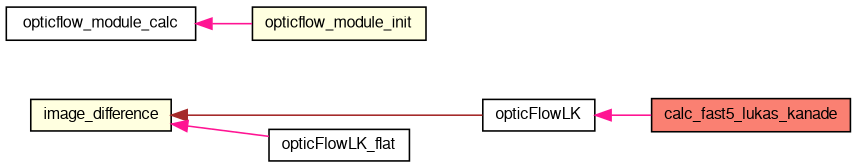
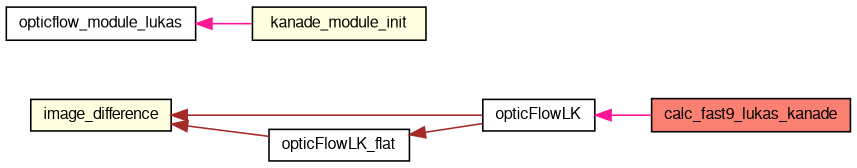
node "opticflow_module_calc": label "opticflow_module_calc" -> "opticflow_module_lukas"
node "opticflow_module_init": label "opticflow_module_init" -> "kanade_module_init"
node "calc_fast5_lukas_kanade": label "calc_fast5_lukas_kanade" -> "calc_fast9_lukas_kanade"
edge "opticFlowLK" -> "opticFlowLK_flat": added
edge "opticFlowLK_flat" -> "image_difference": color deeppink -> brown
